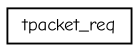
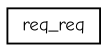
node "tpacket_req": label "tpacket_req" -> "req_req"
